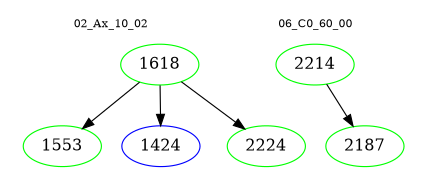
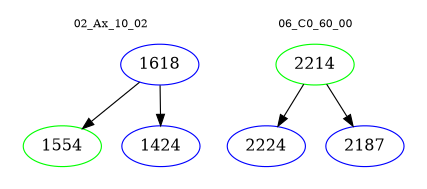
node "1618": color green -> blue
edge "1618" -> "2224": now "2214" -> "2224"
node "1553": label "1553" -> "1554"
node "2224": color green -> blue
node "2187": color green -> blue
